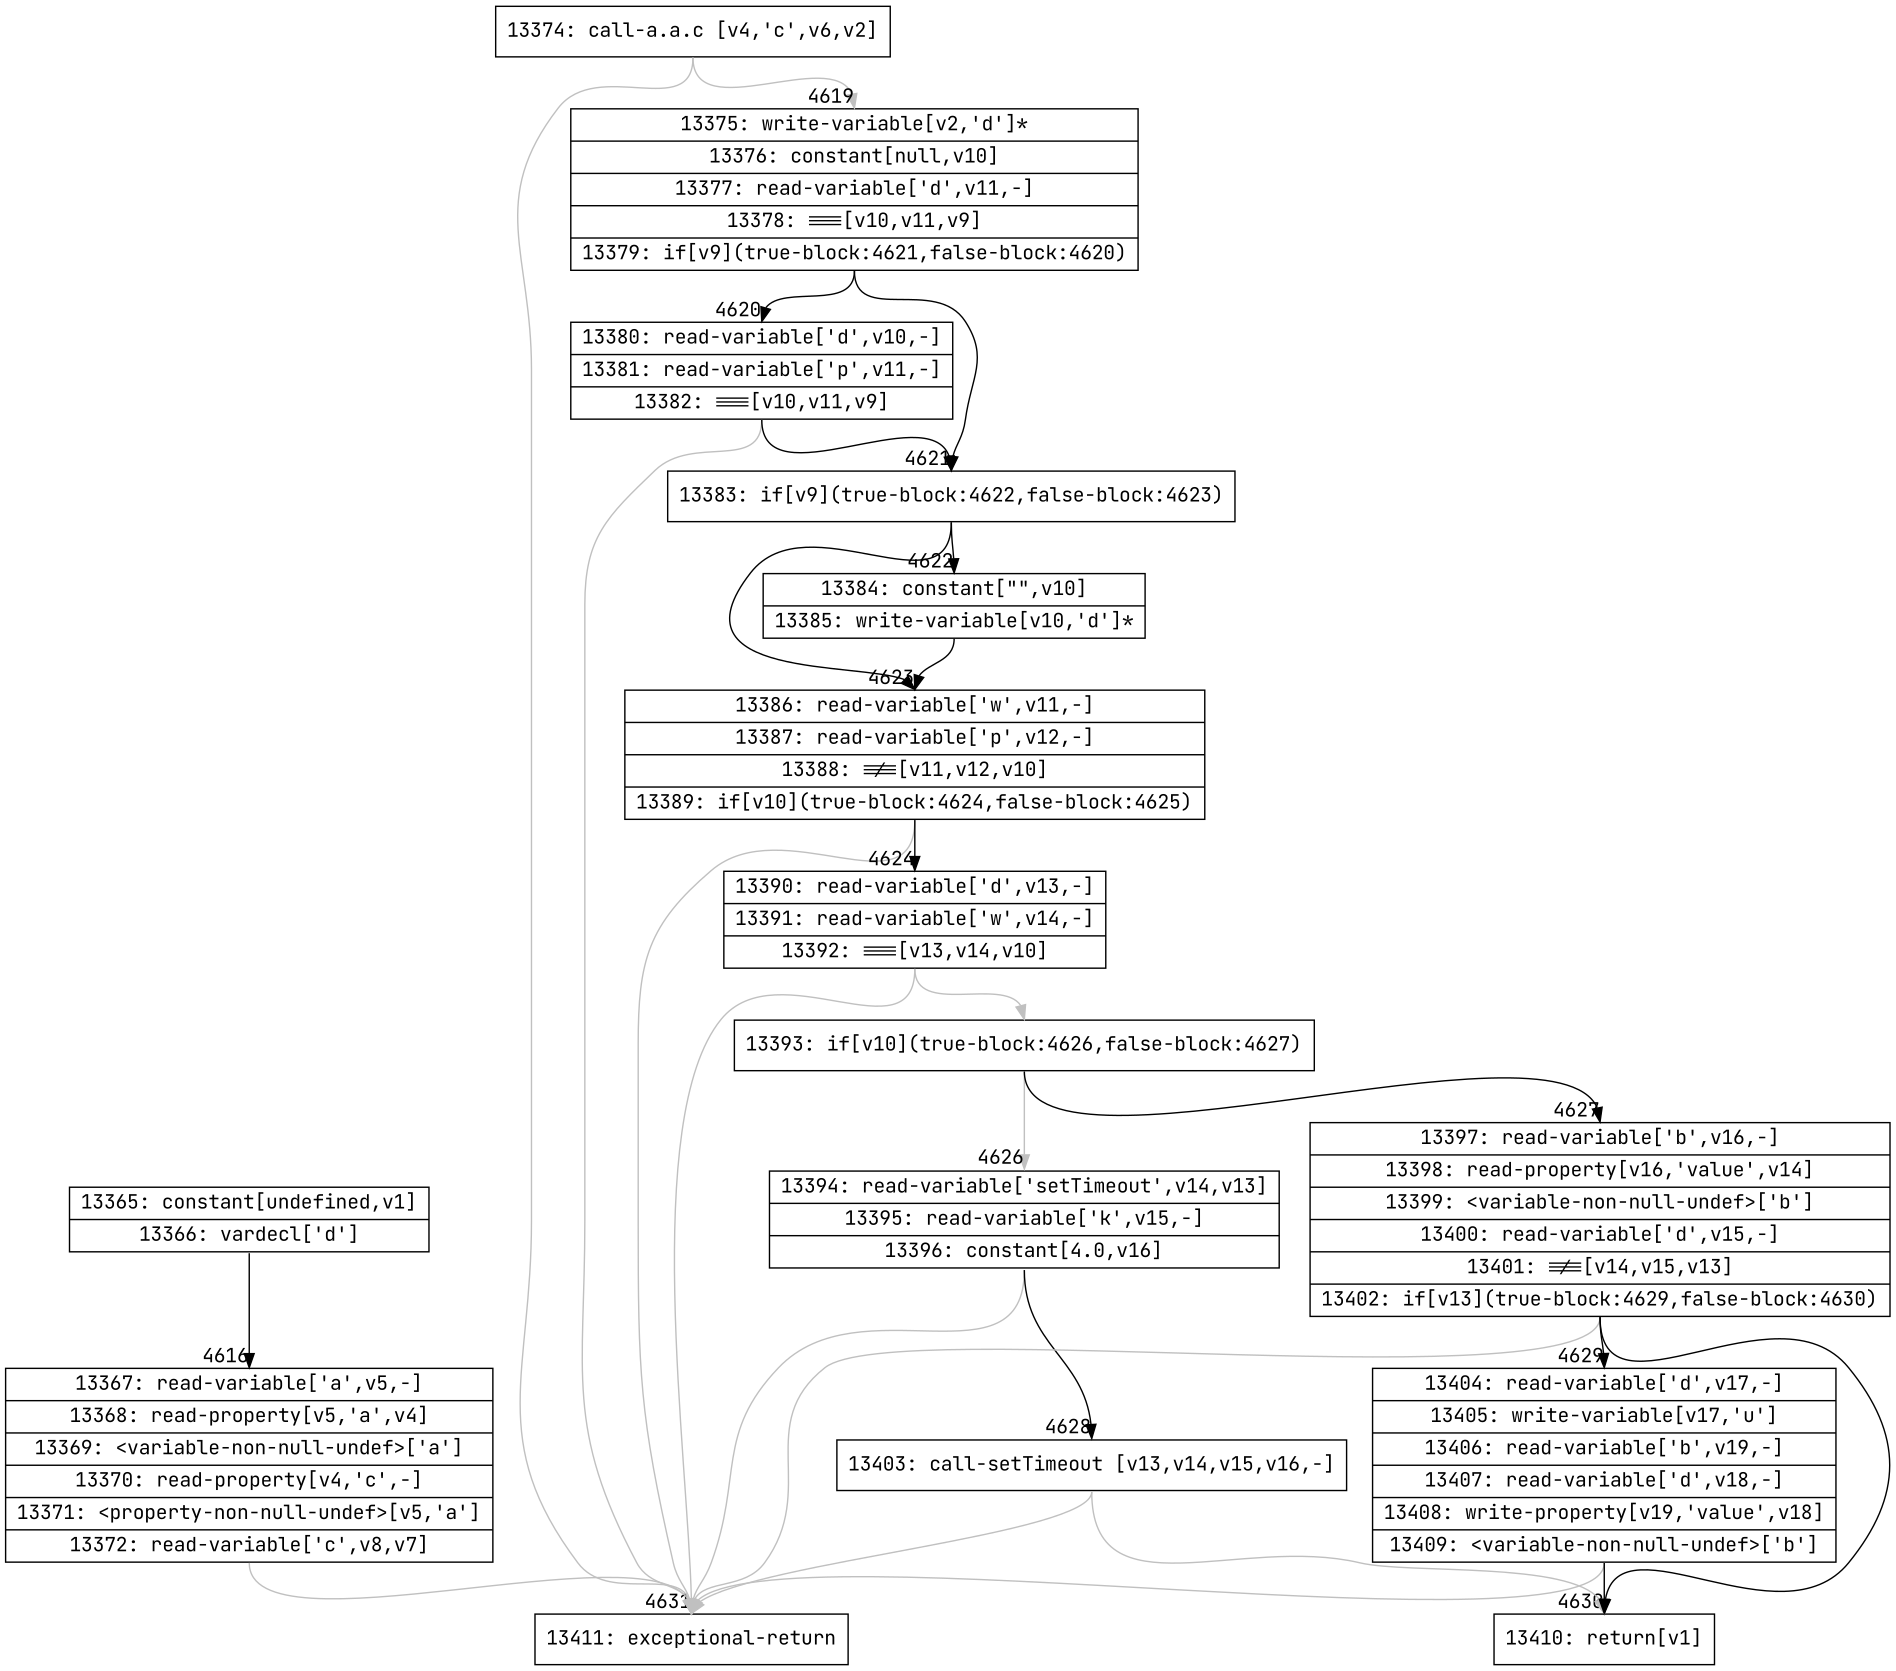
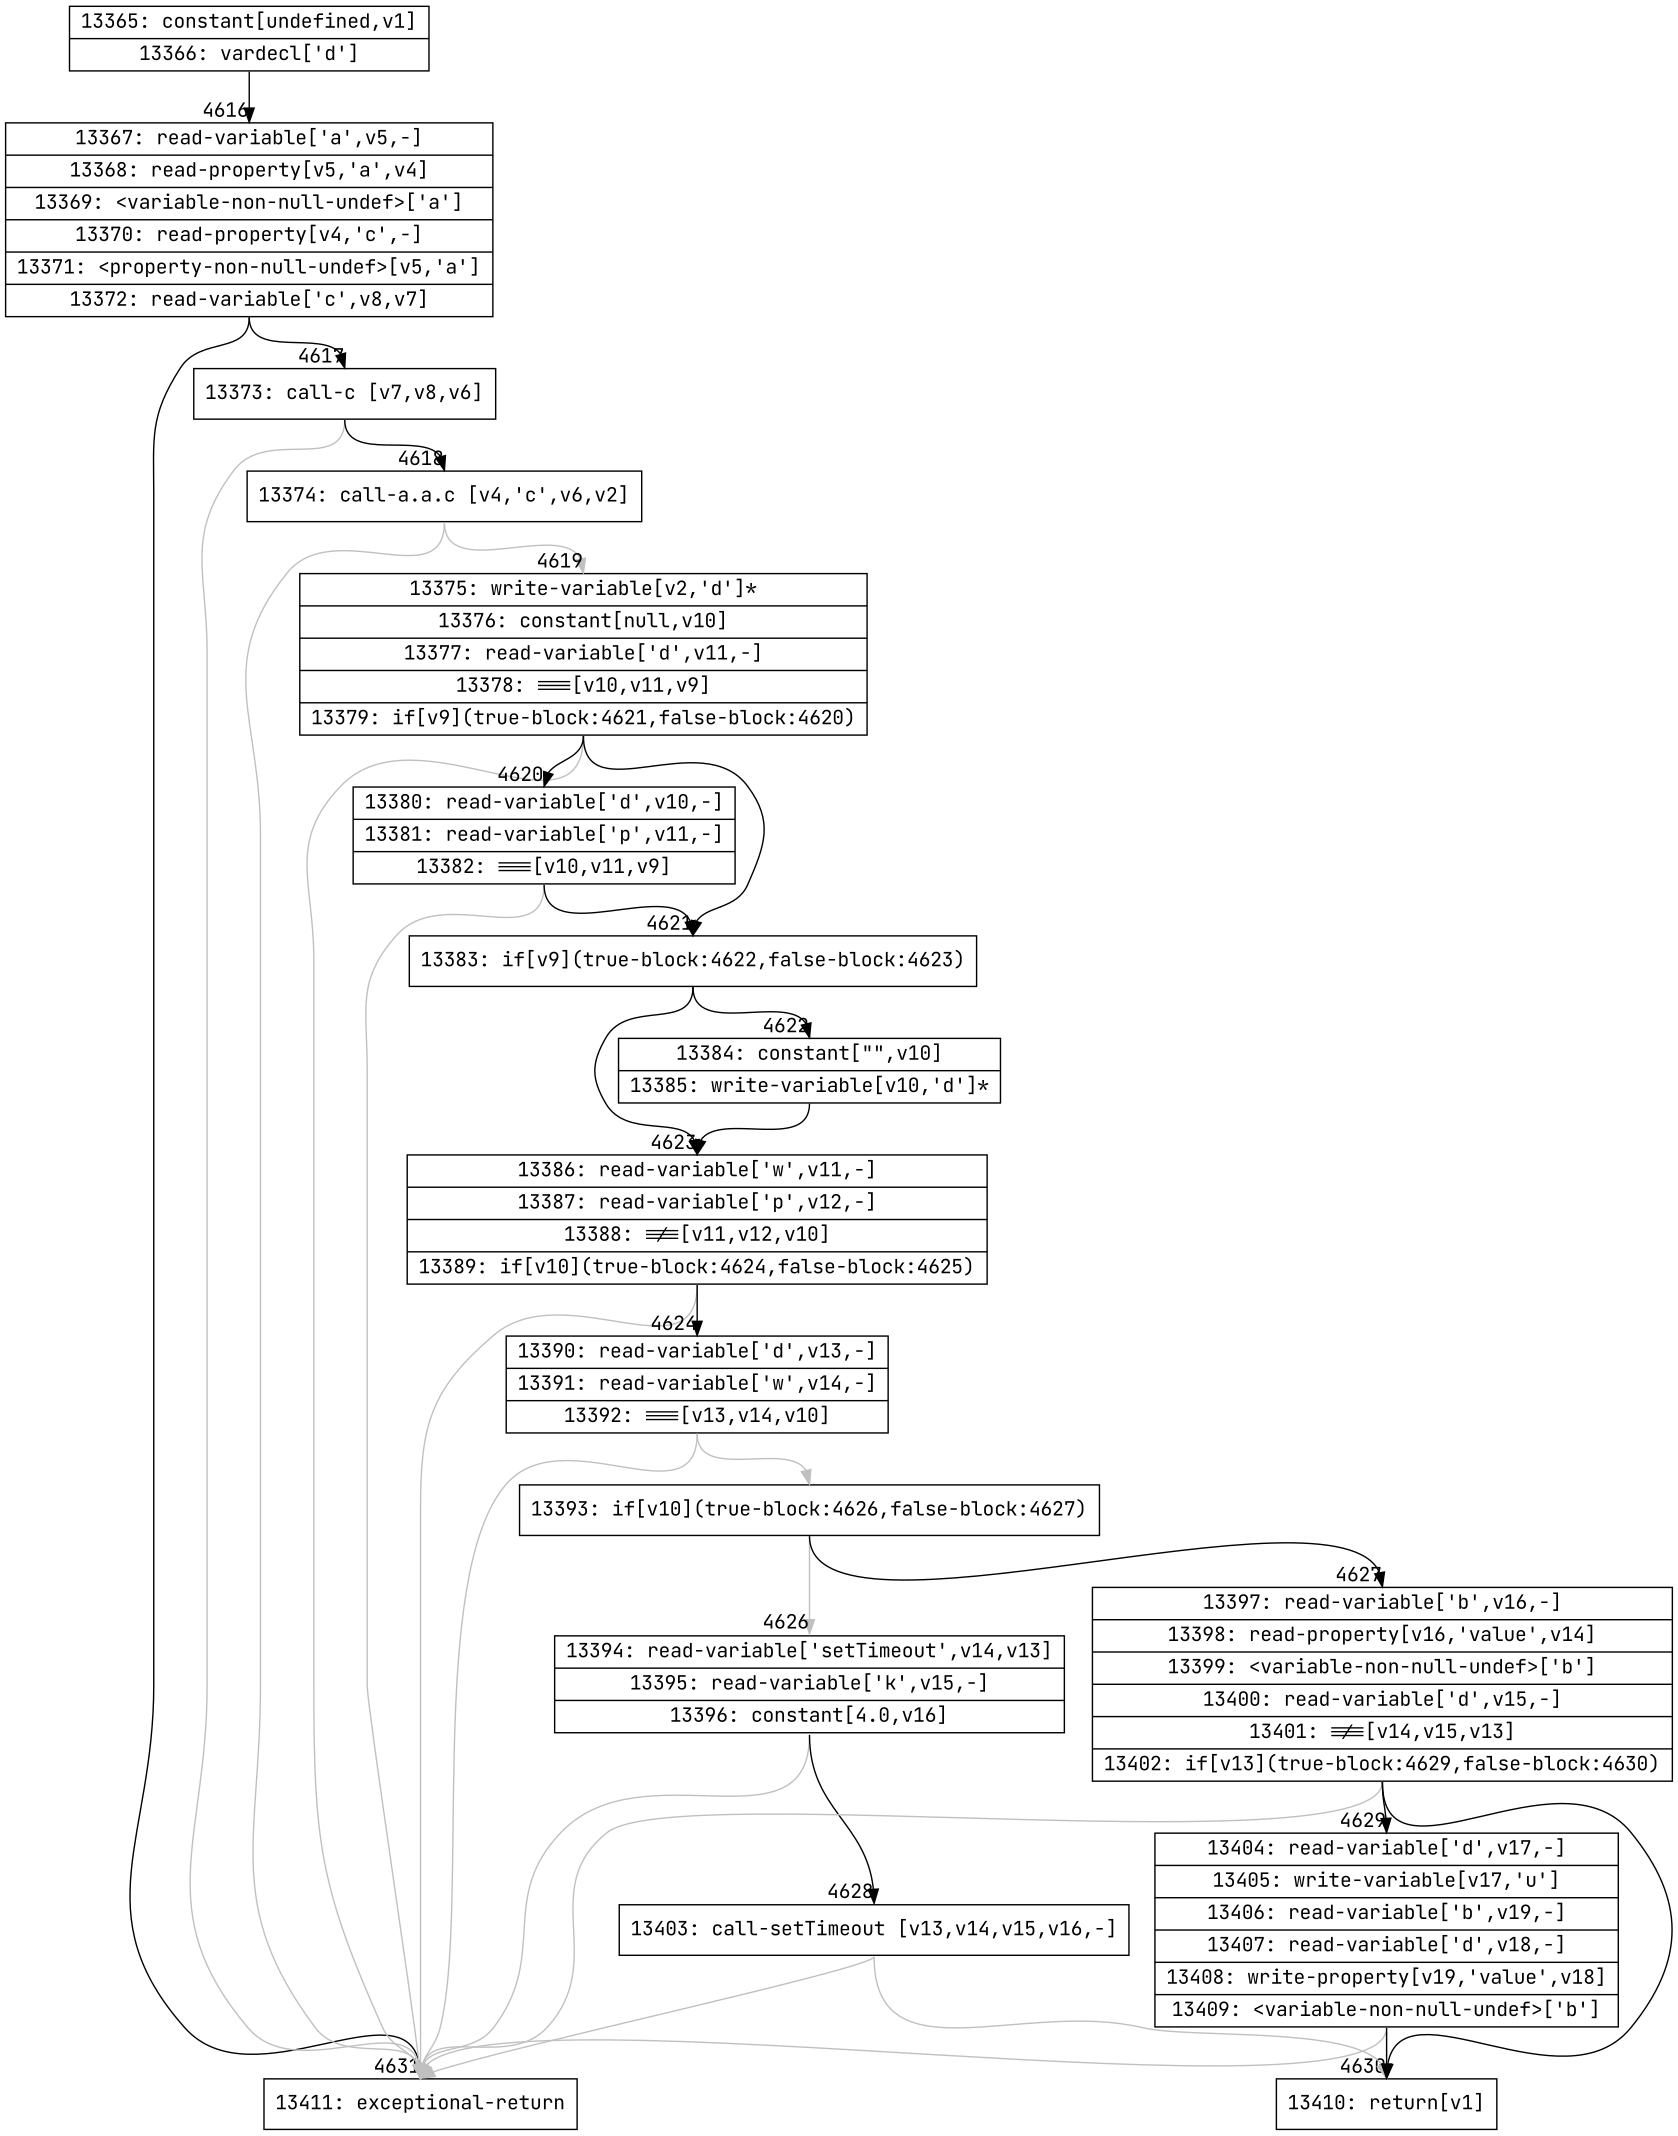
node "13373: call-c [v7,v8,v6]": added
edge "13375: write-variable[v2,'d']*" -> "13411: exceptional-return": added
edge "13367: read-variable['a',v5,-]" -> "13411: exceptional-return": color gray -> black
